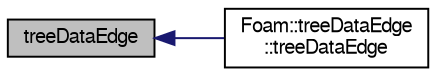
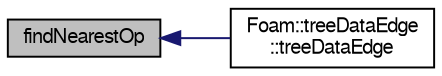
node "treeDataEdge": label "treeDataEdge" -> "findNearestOp"
